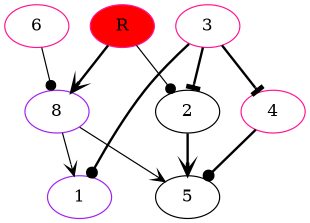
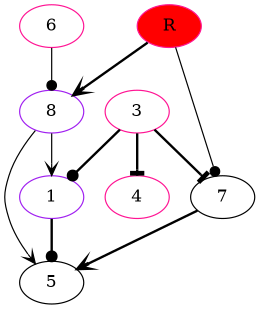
node "2": label "2" -> "7"
edge "4" -> "5": now "1" -> "5"
